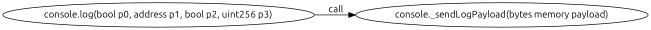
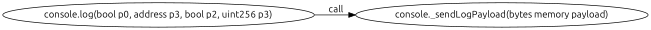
node "console.log(bool p0, address p1, bool p2, uint256 p3)": label "console.log(bool p0, address p1, bool p2, uint256 p3)" -> "console.log(bool p0, address p3, bool p2, uint256 p3)"
